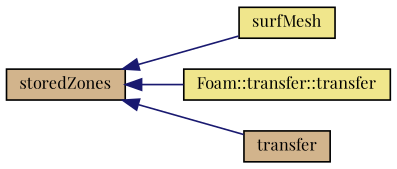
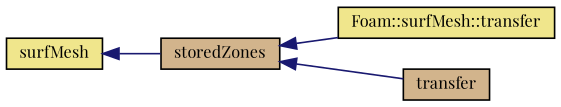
edge "surfMesh" -> "storedZones": reversed
node "Foam::transfer::transfer": label "Foam::transfer::transfer" -> "Foam::surfMesh::transfer"
